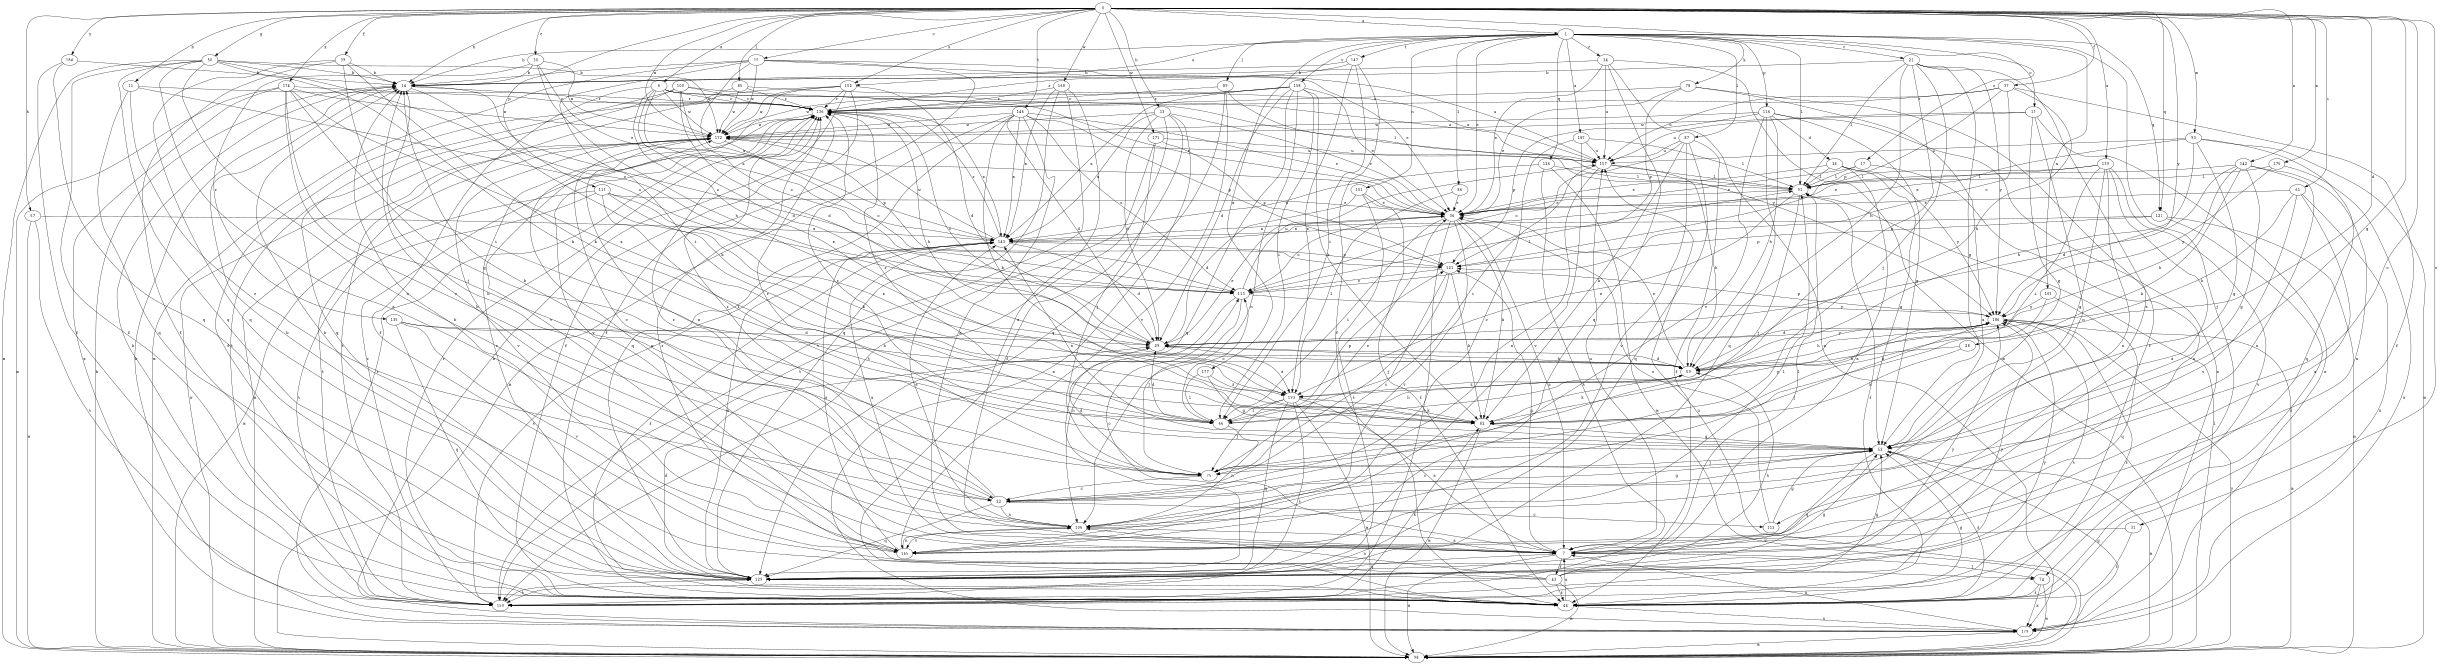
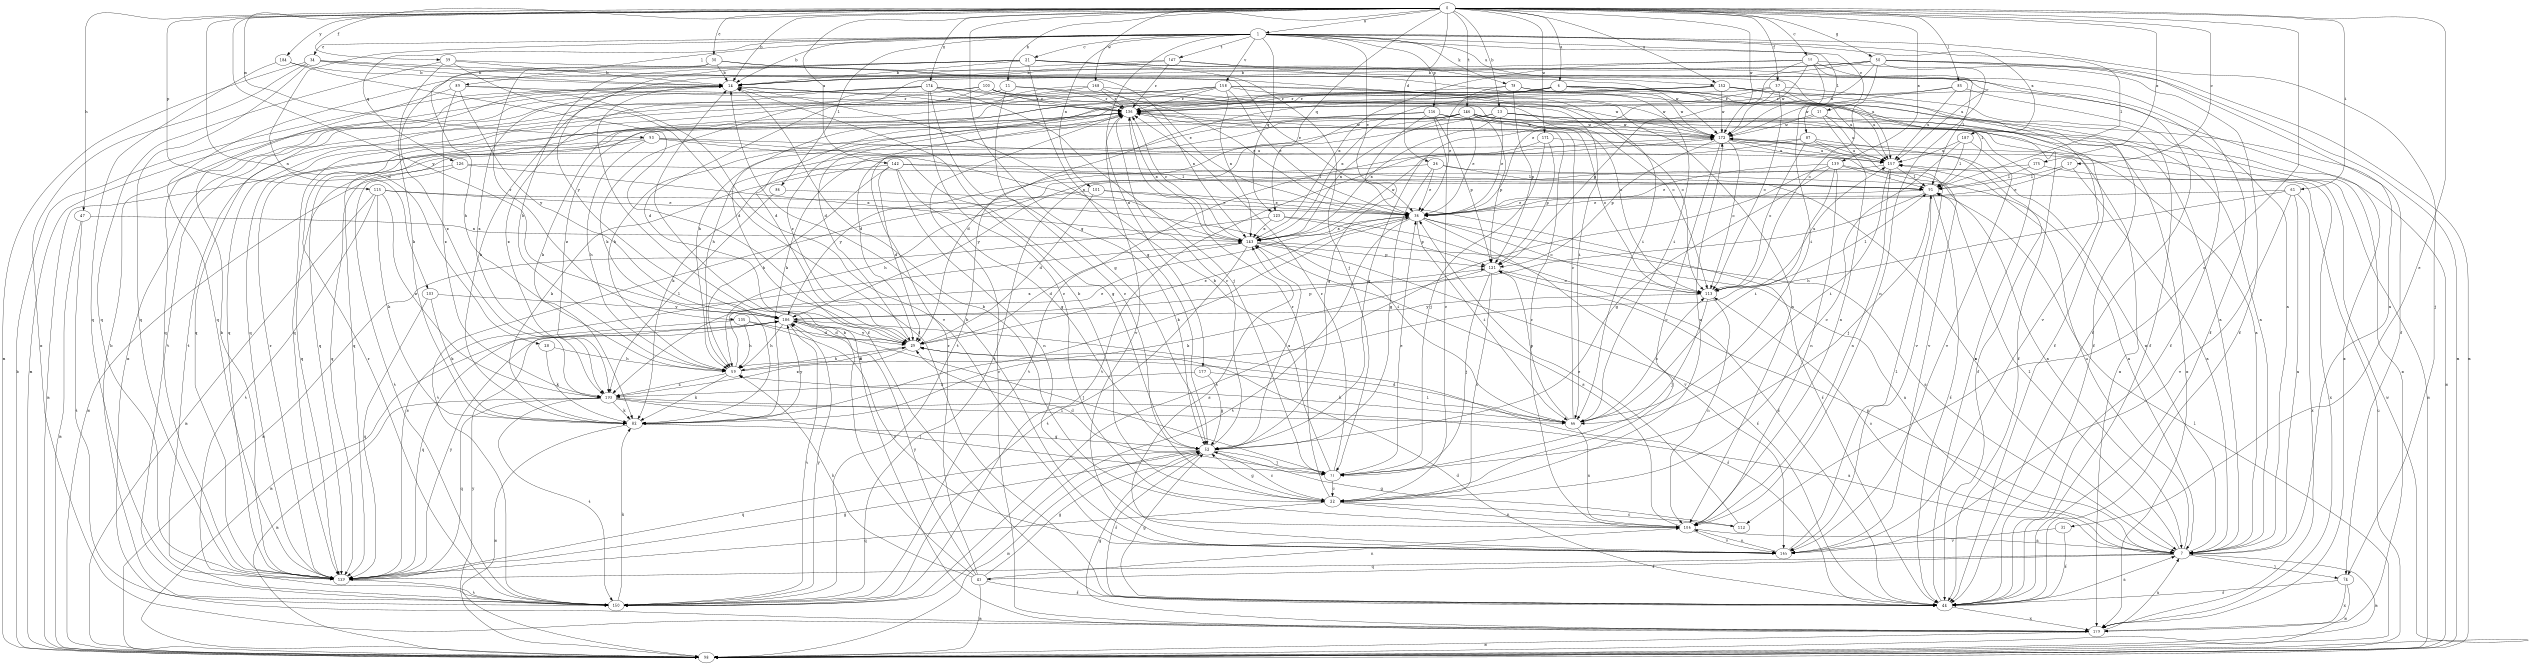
edge "116" -> "26": now "0" -> "26"
node "57": label "57" -> "47"
edge "89" -> "193": added, label "z"
